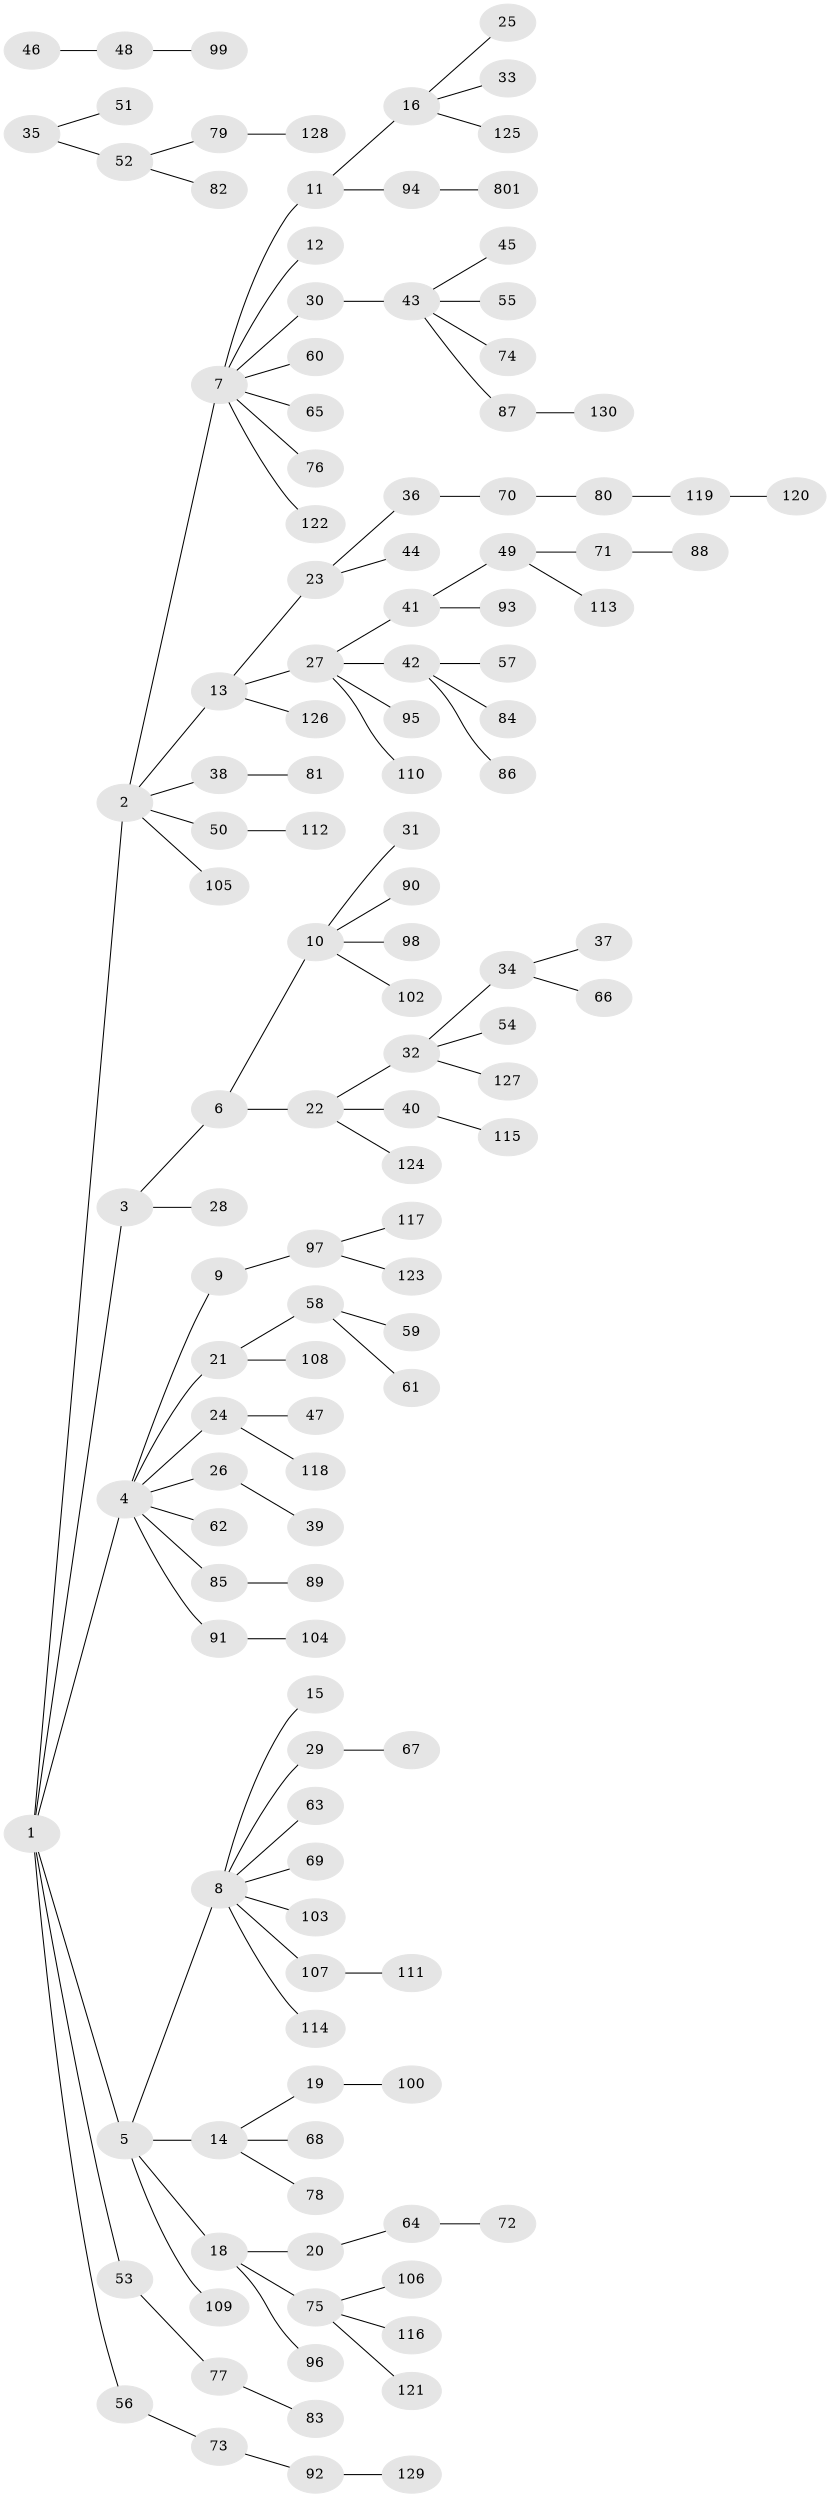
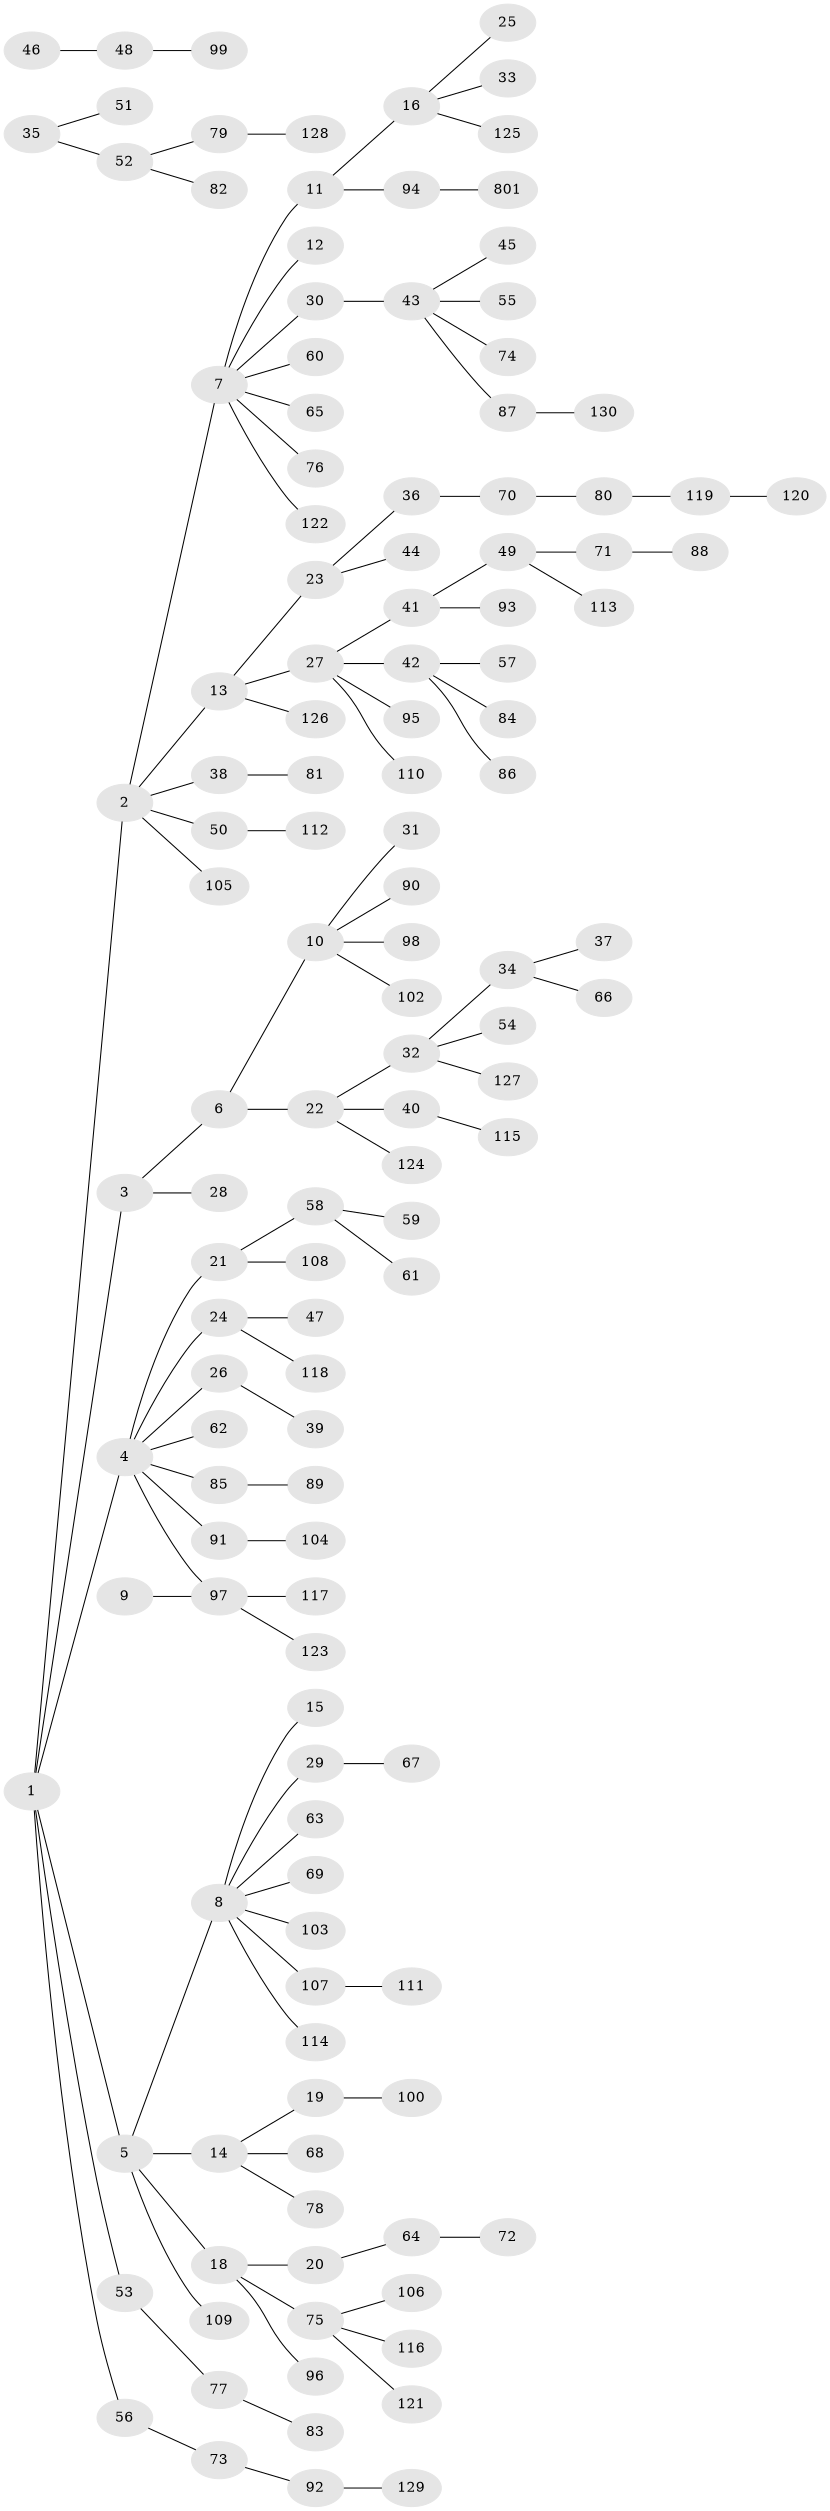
edge "9" -- "4": now "97" -- "4"
